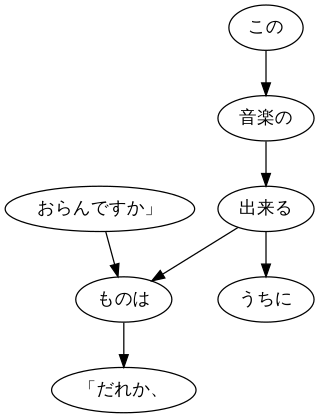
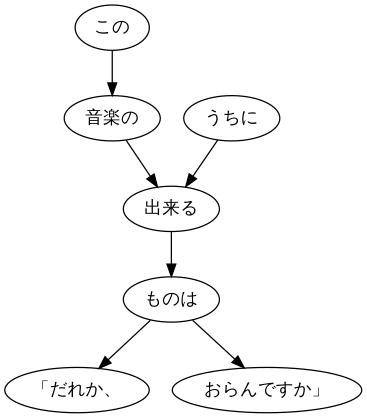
edge "おらんですか」" -> "ものは": reversed
edge "出来る" -> "うちに": reversed
